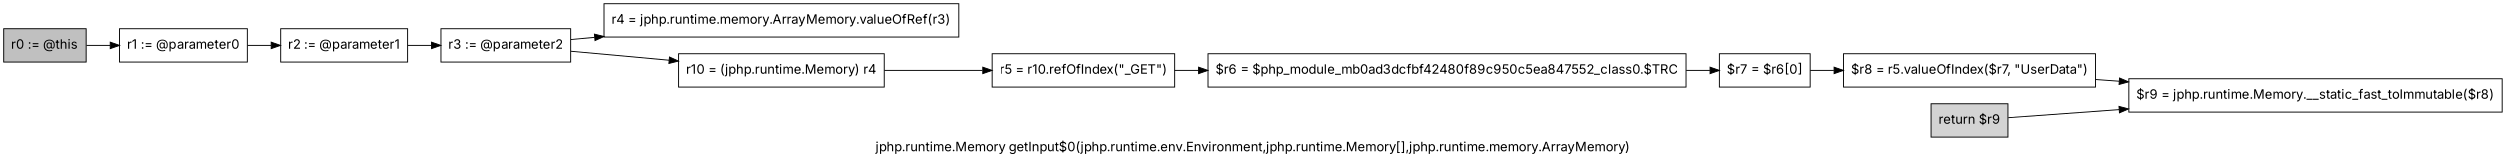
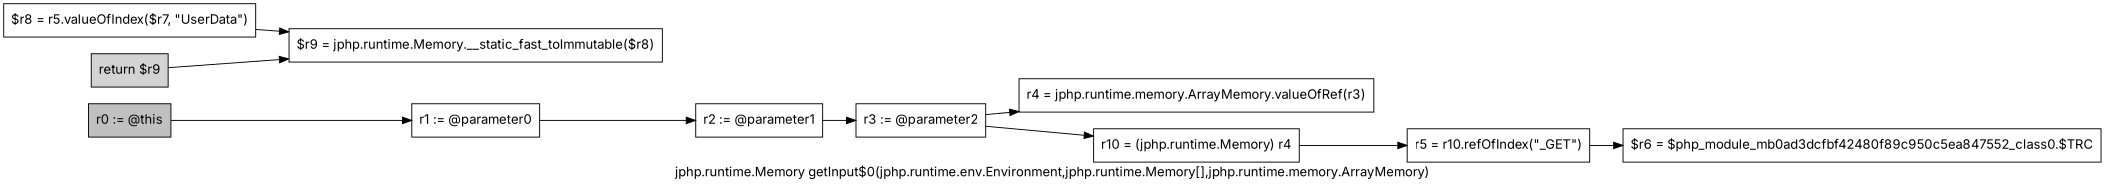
node "$r7 = $r6[0]": removed
